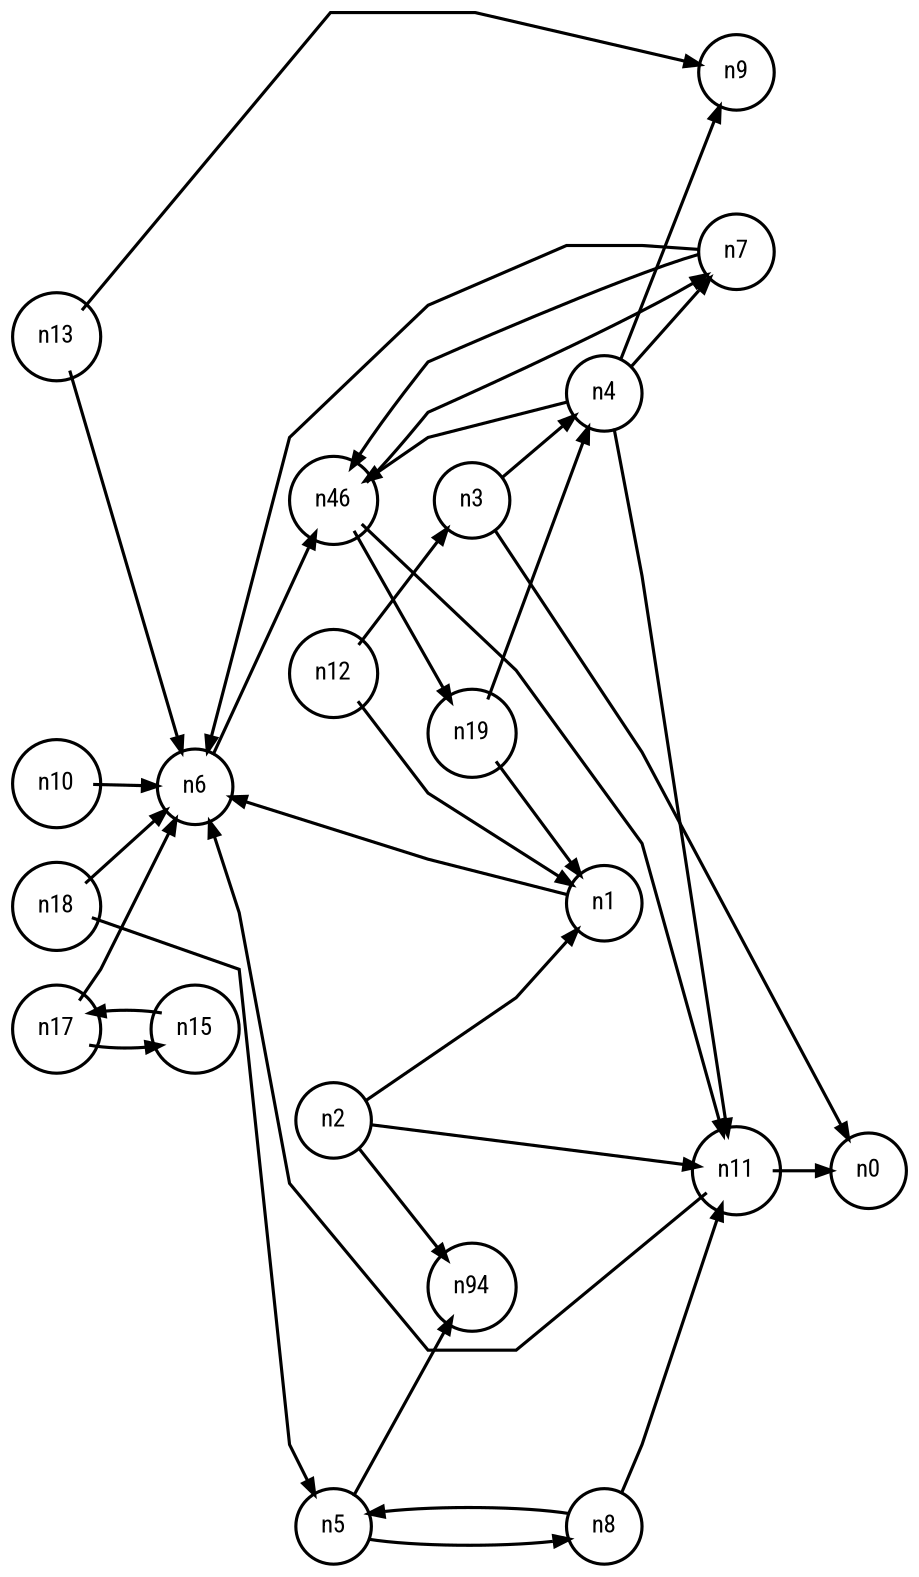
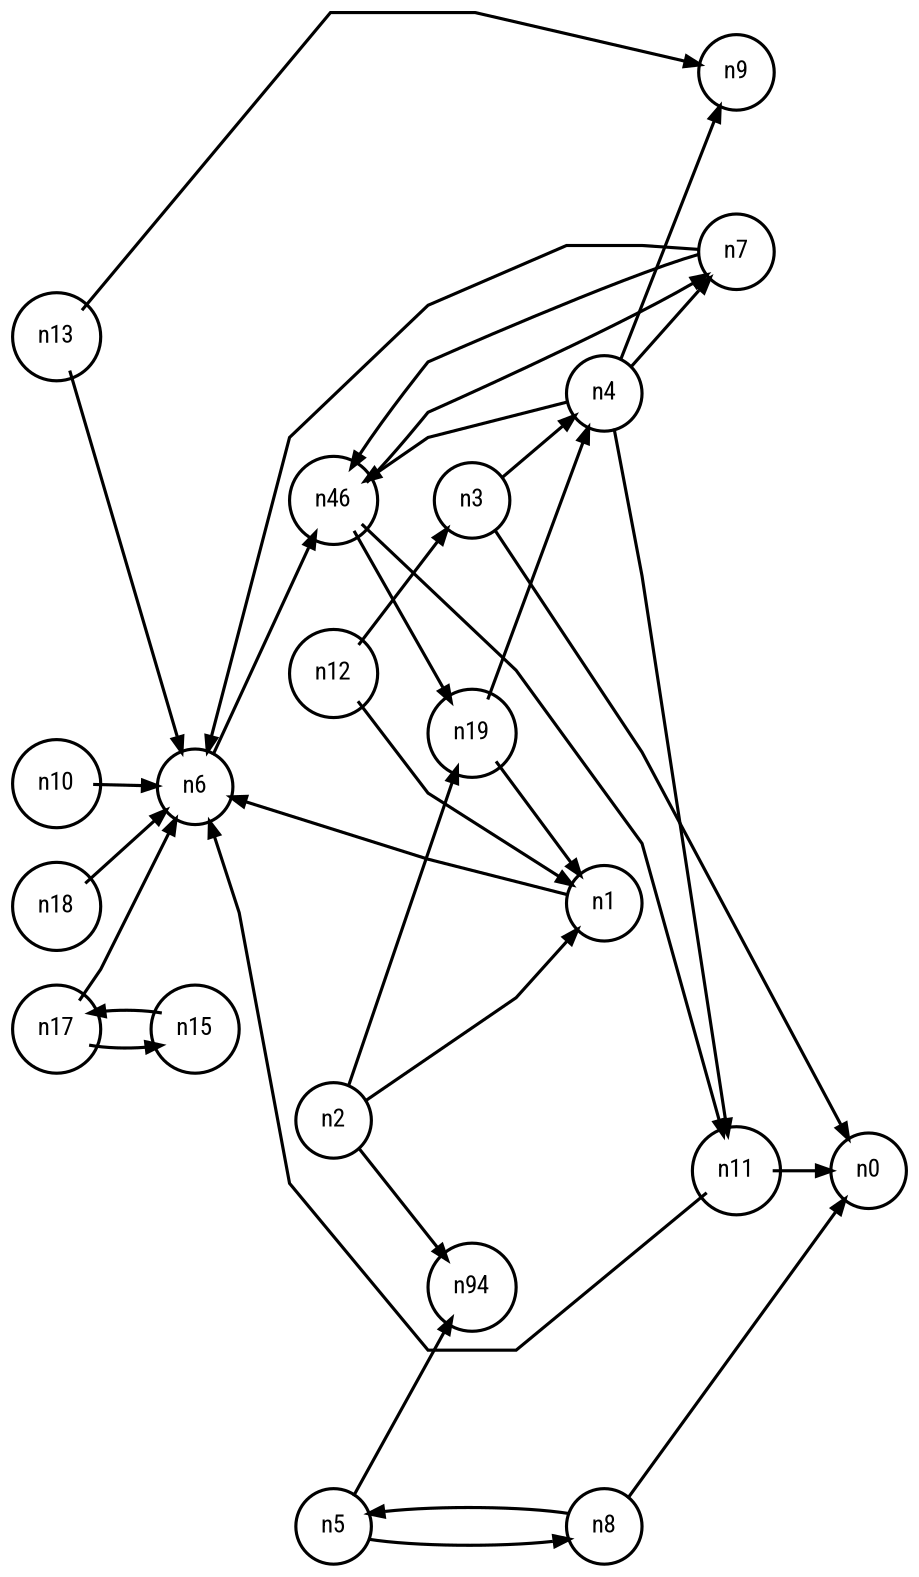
edge "n2" -> "n11": now "n2" -> "n19"
edge "n18" -> "n5": removed
edge "n8" -> "n11": now "n8" -> "n0"
